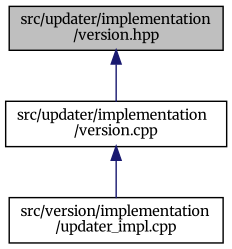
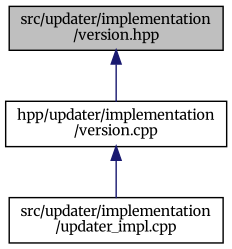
node "src/updater/implementation /version.cpp": label "src/updater/implementation /version.cpp" -> "hpp/updater/implementation /version.cpp"
node "src/version/implementation /updater_impl.cpp": label "src/version/implementation /updater_impl.cpp" -> "src/updater/implementation /updater_impl.cpp"
